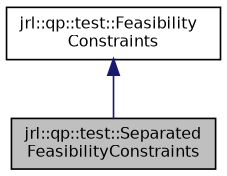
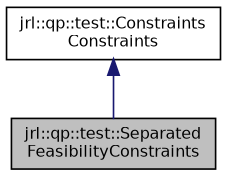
node "jrl::qp::test::Feasibility Constraints": label "jrl::qp::test::Feasibility Constraints" -> "jrl::qp::test::Constraints Constraints"
